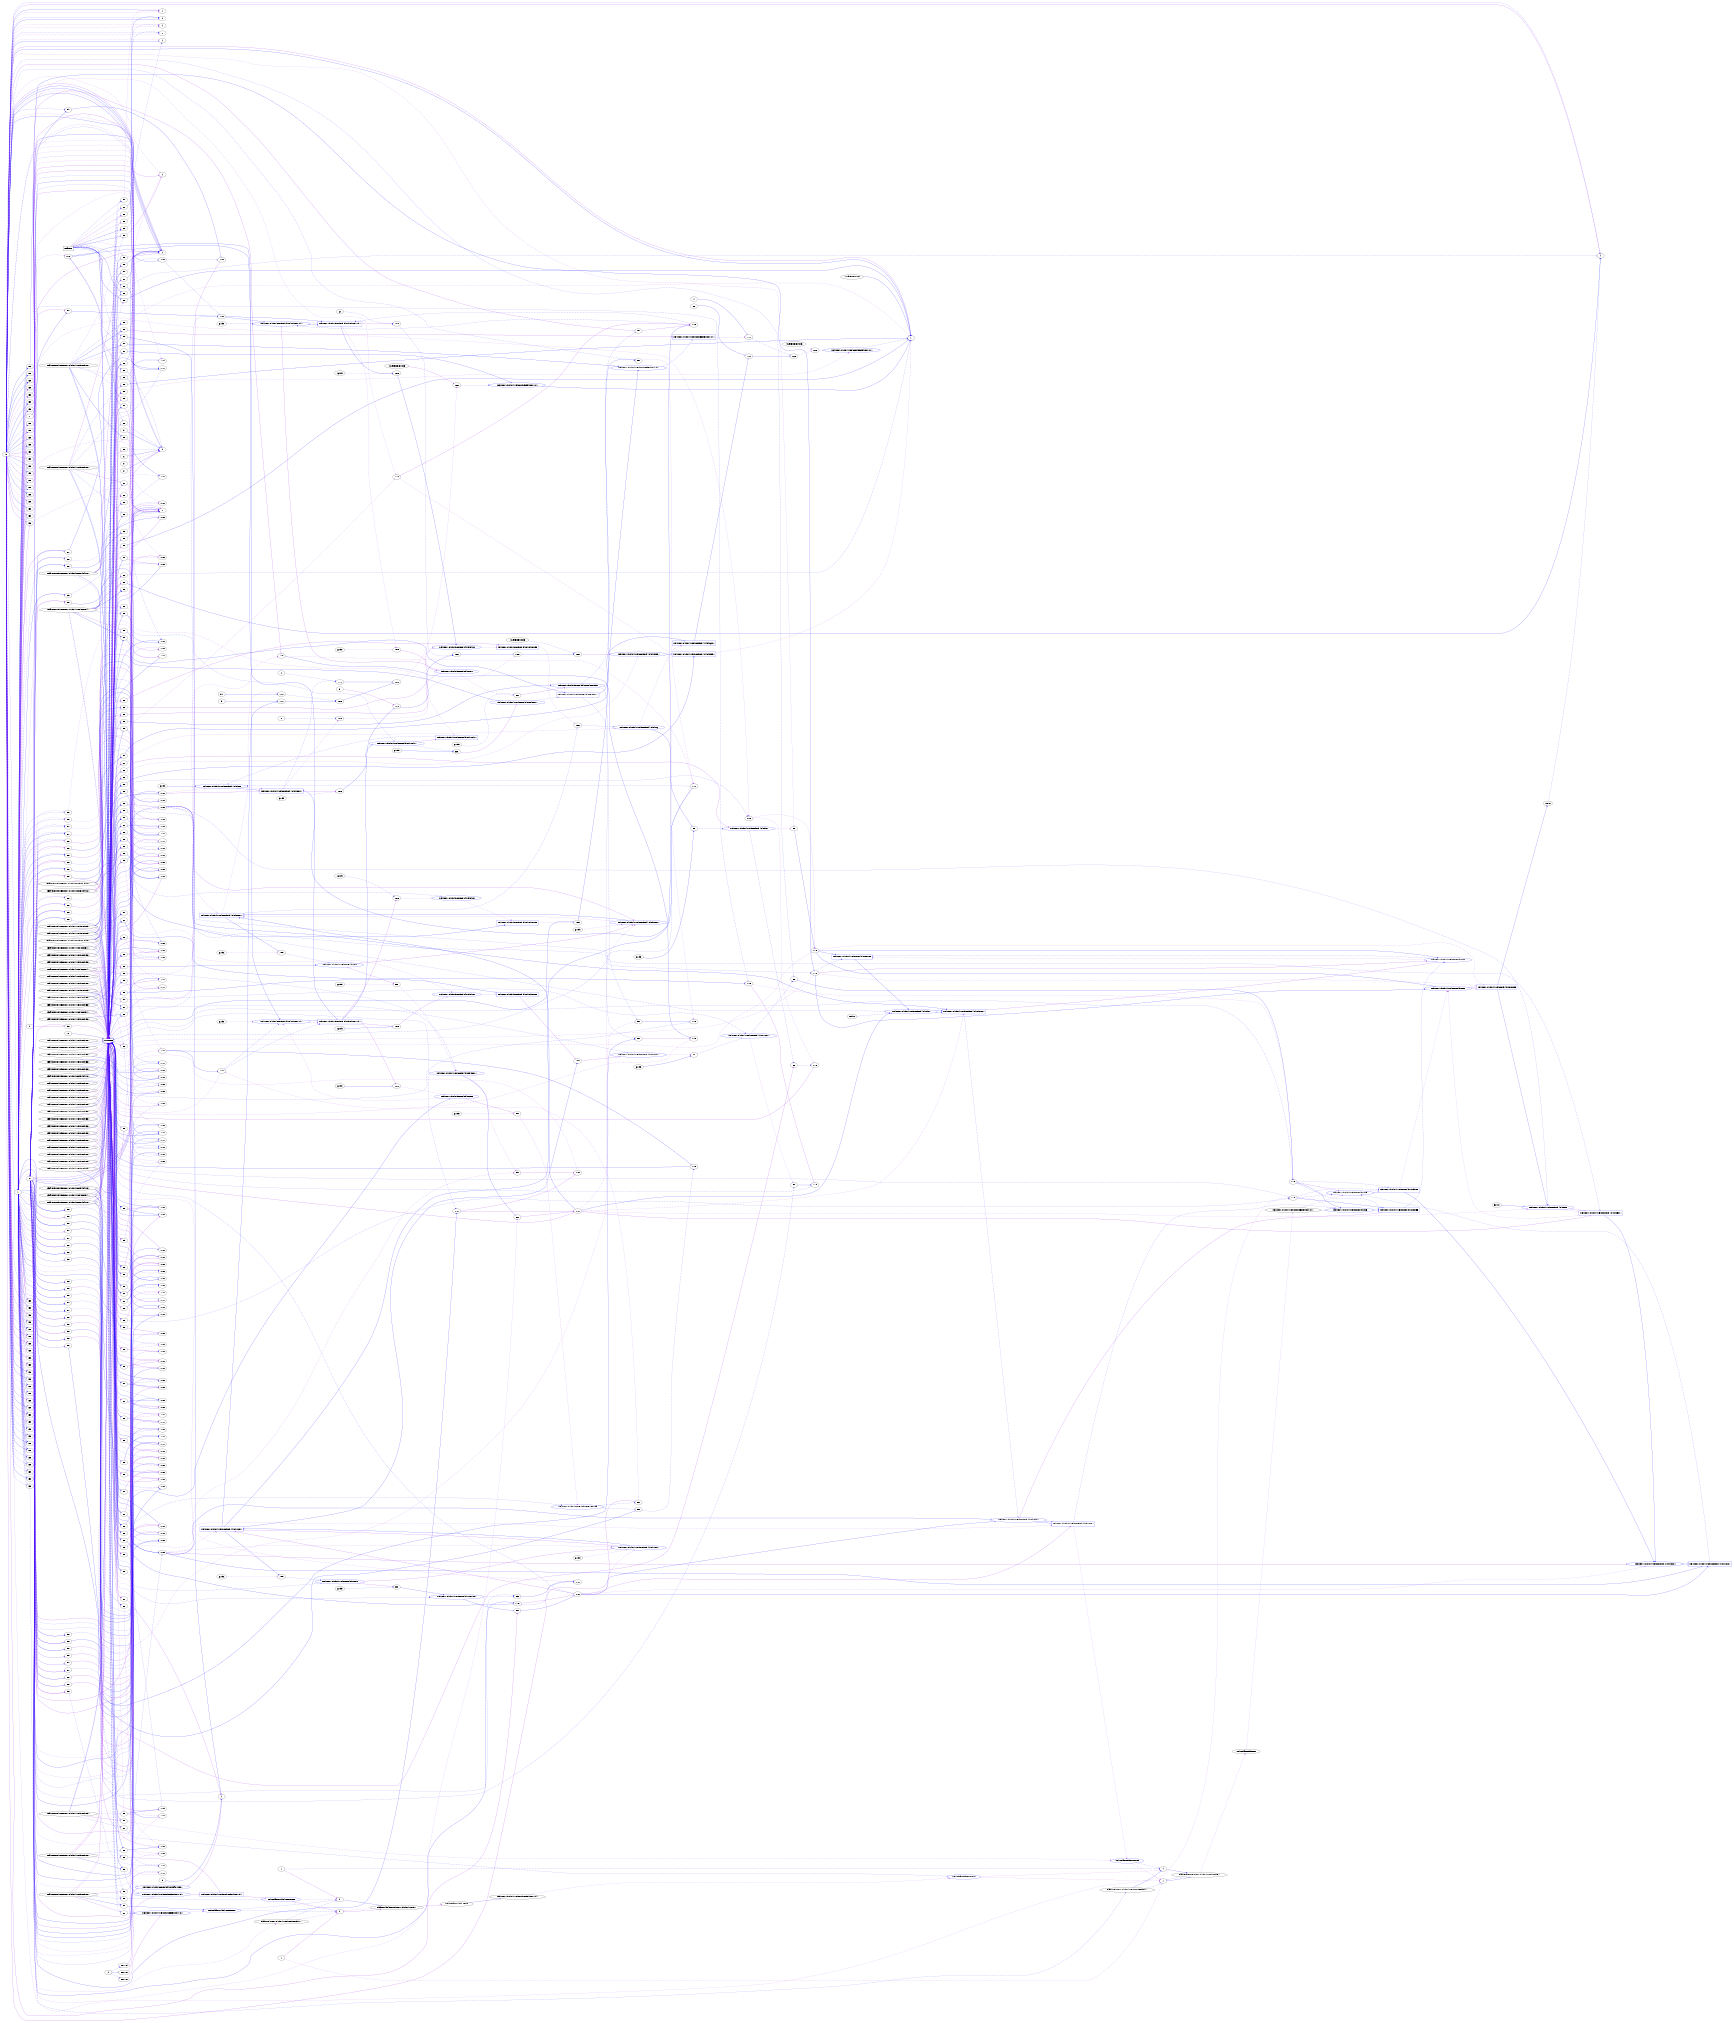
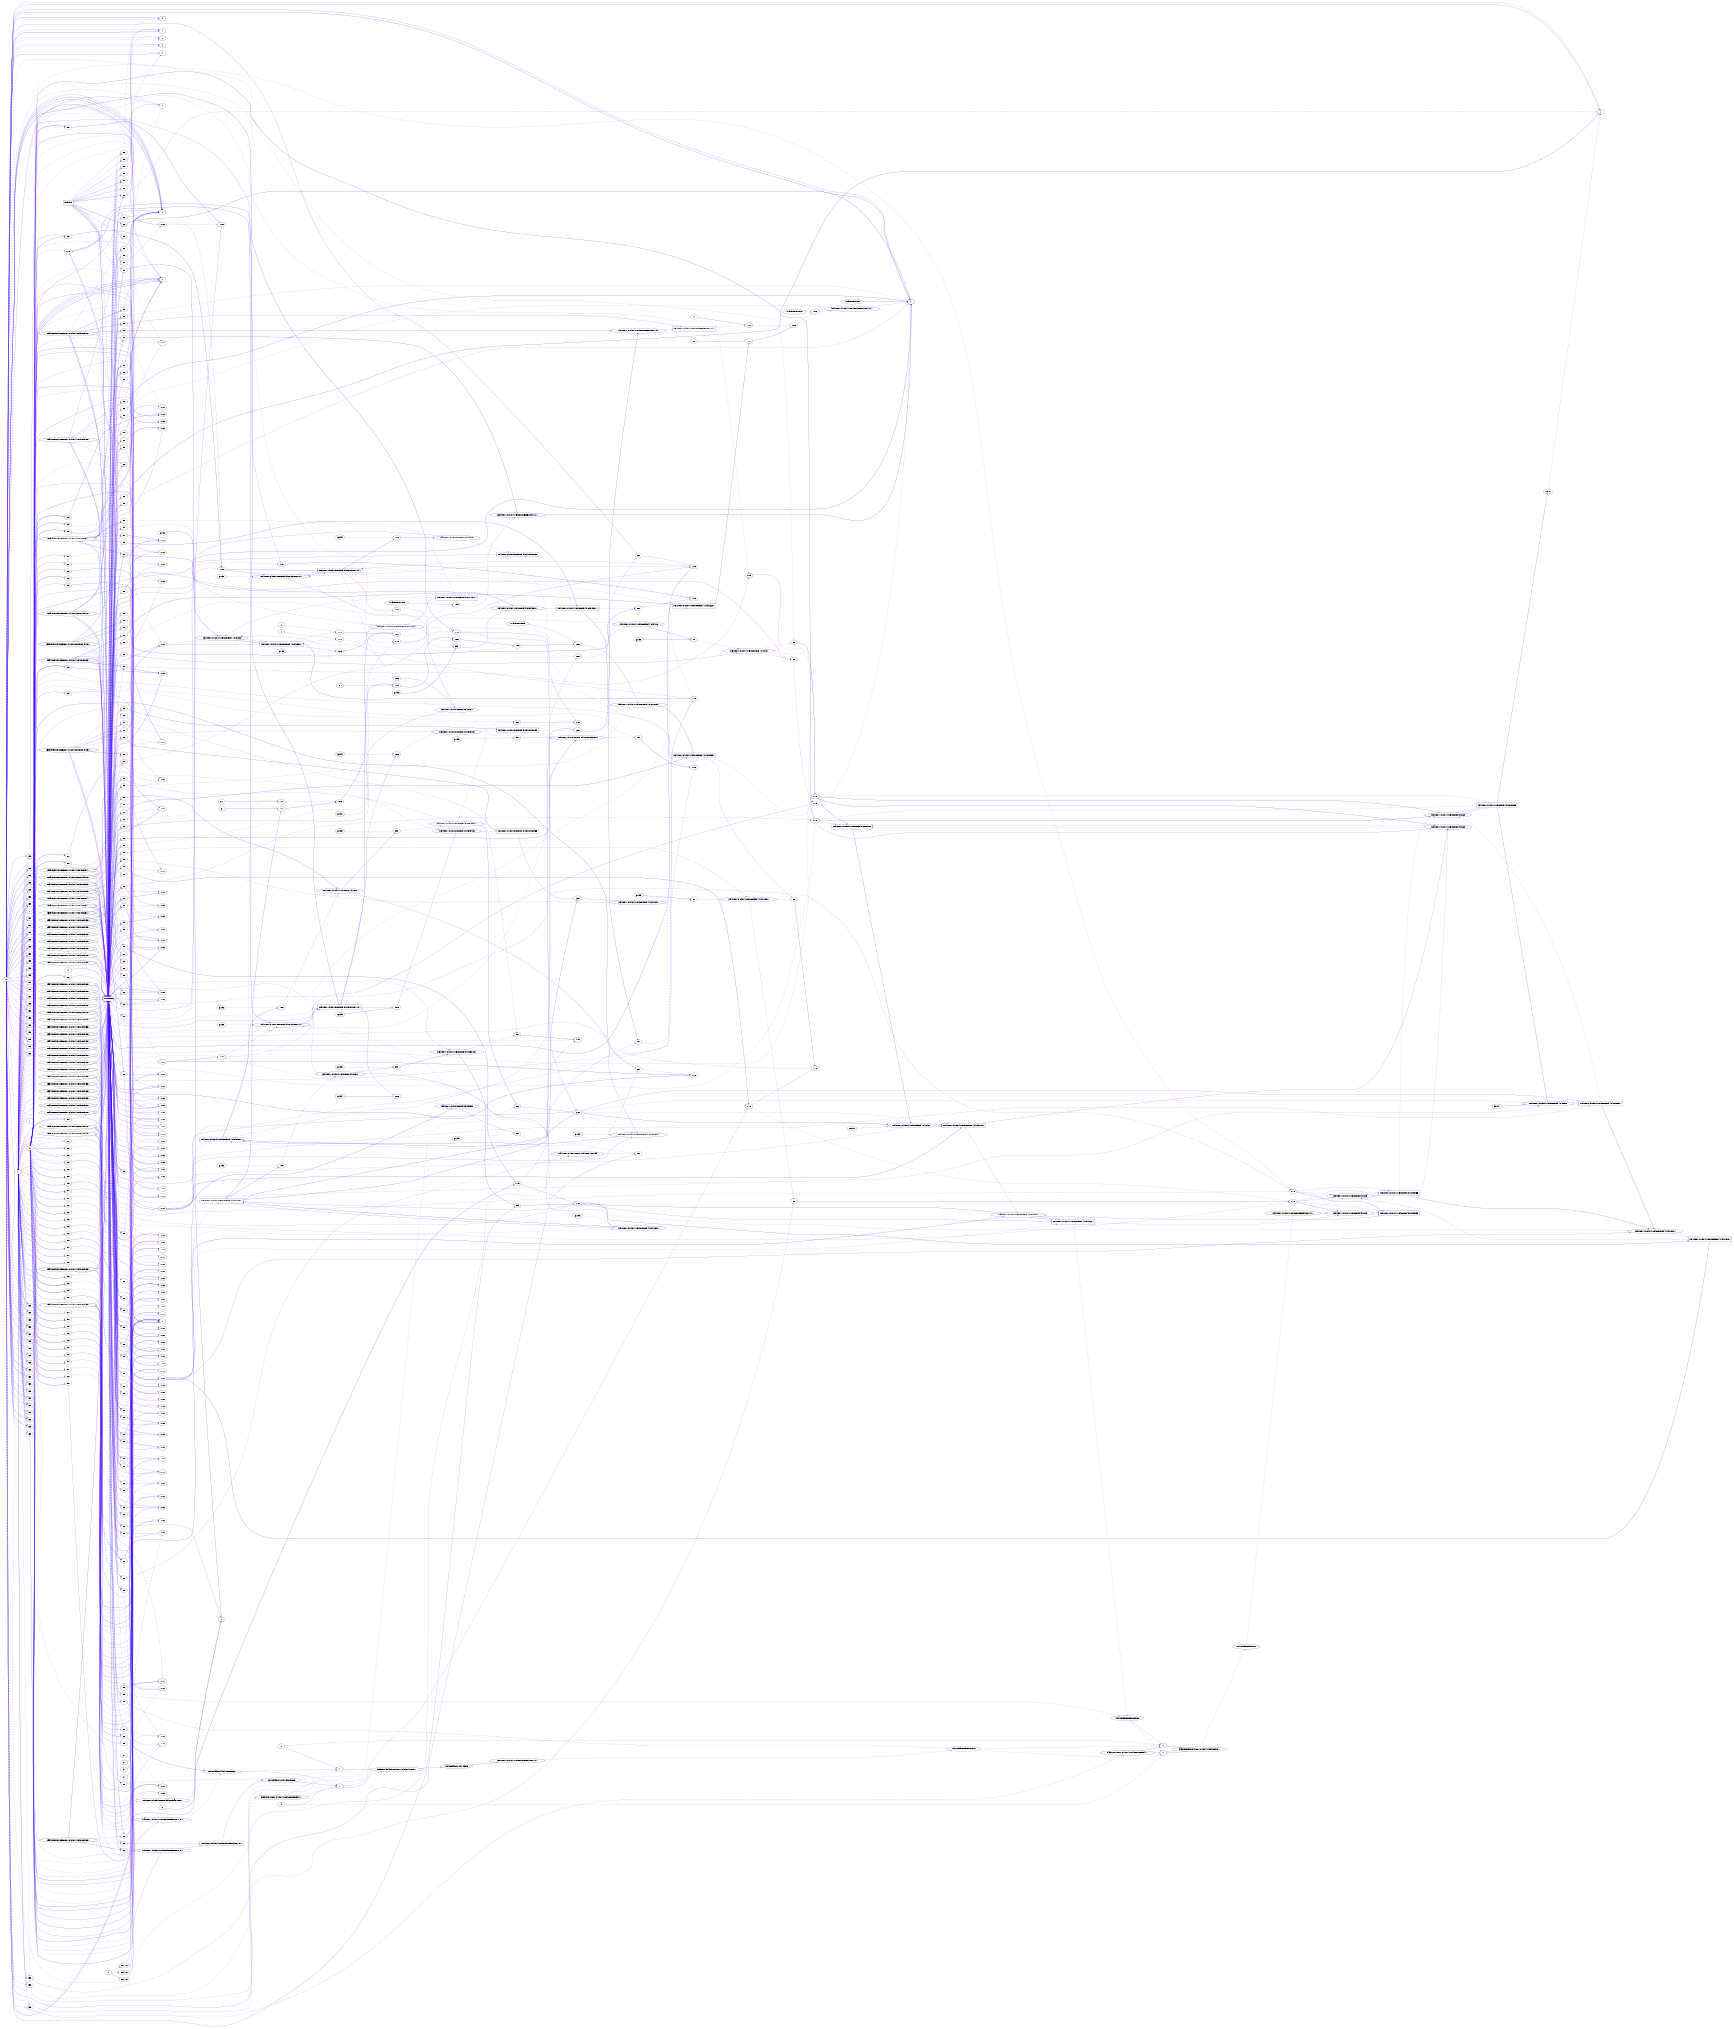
node "64": removed
node "main_convolutionloop_bodydim2lrph_0": label "main_convolutionloop_bodydim2lrph_0" -> "main_convolutionloop_convol2lrph_0"
